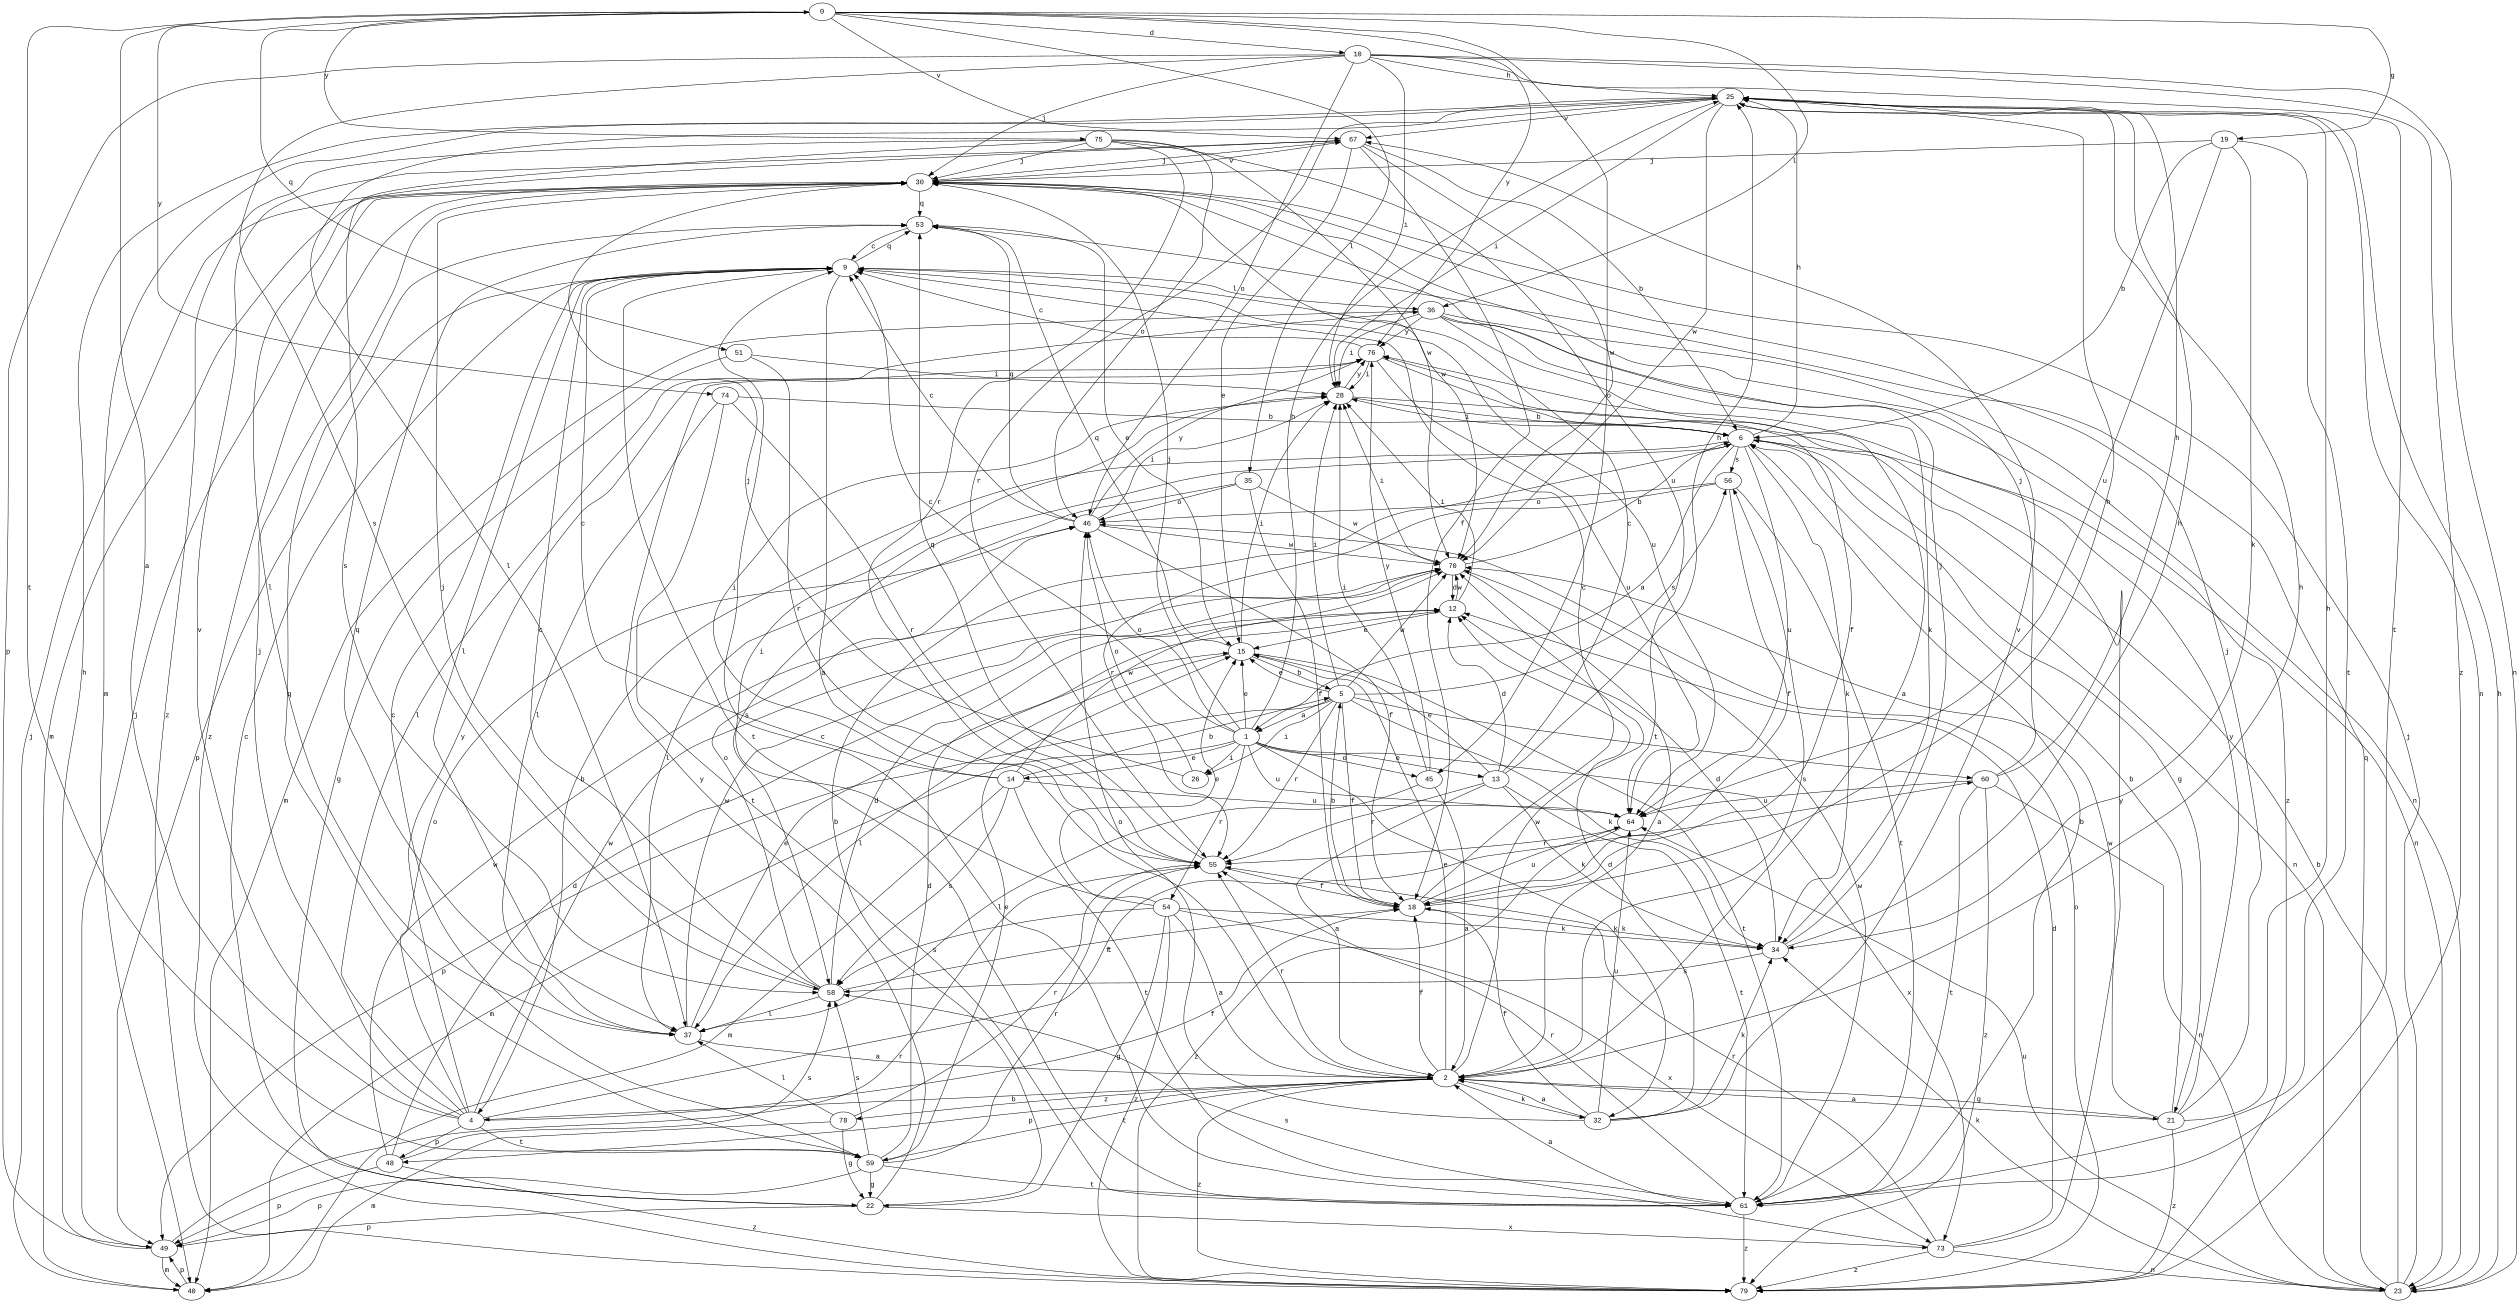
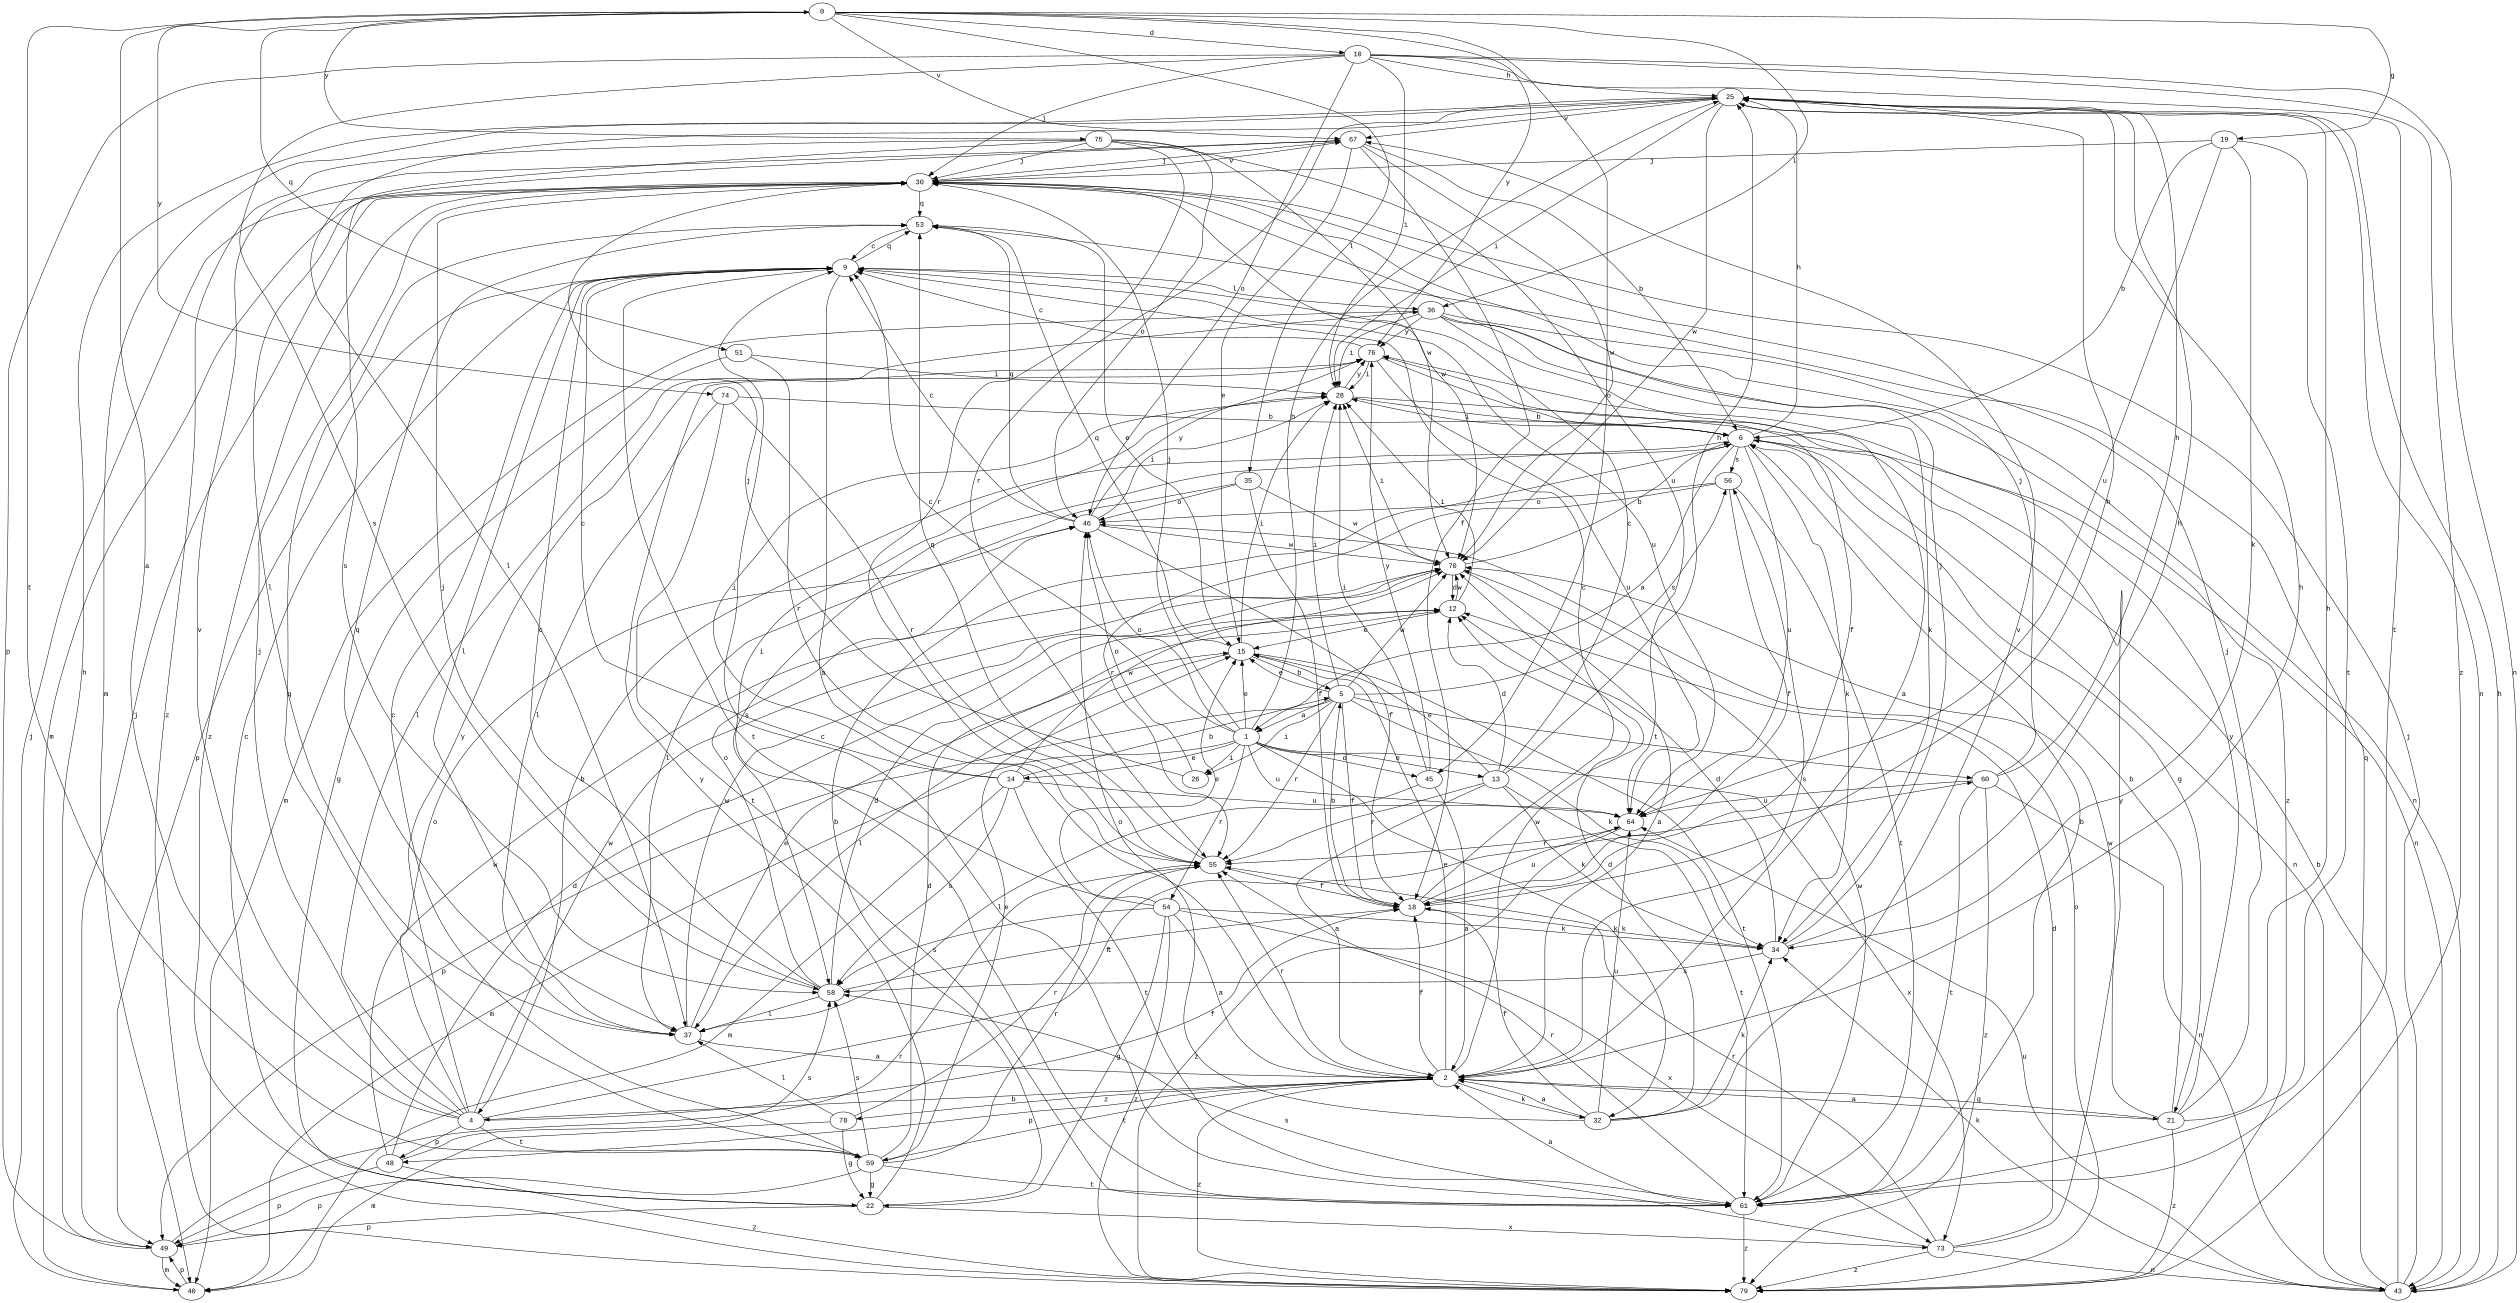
node "23": label "23" -> "43"
